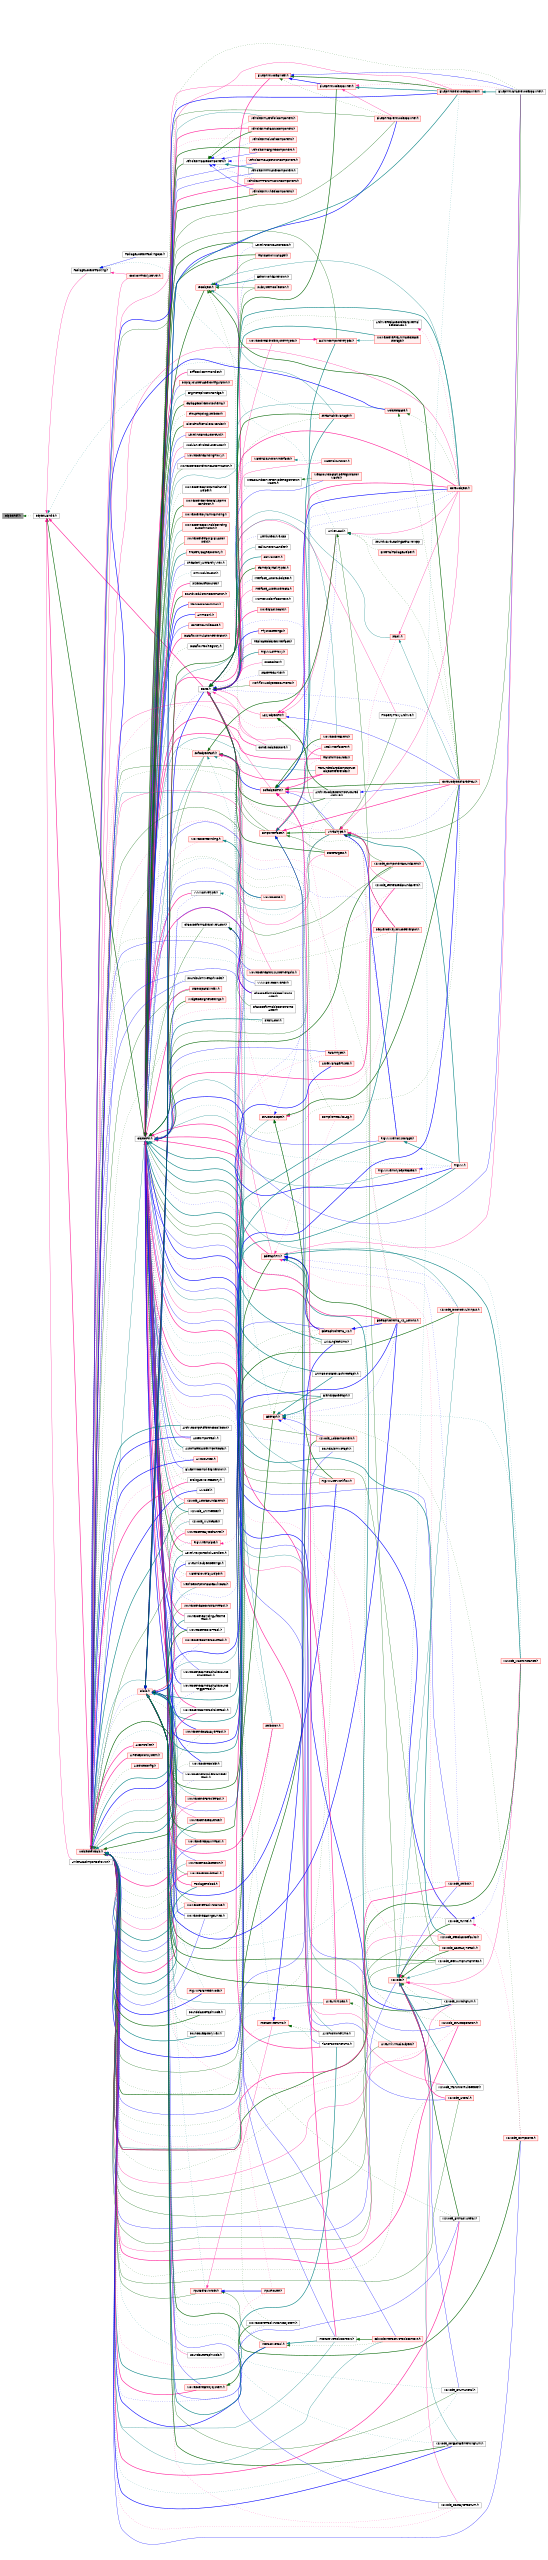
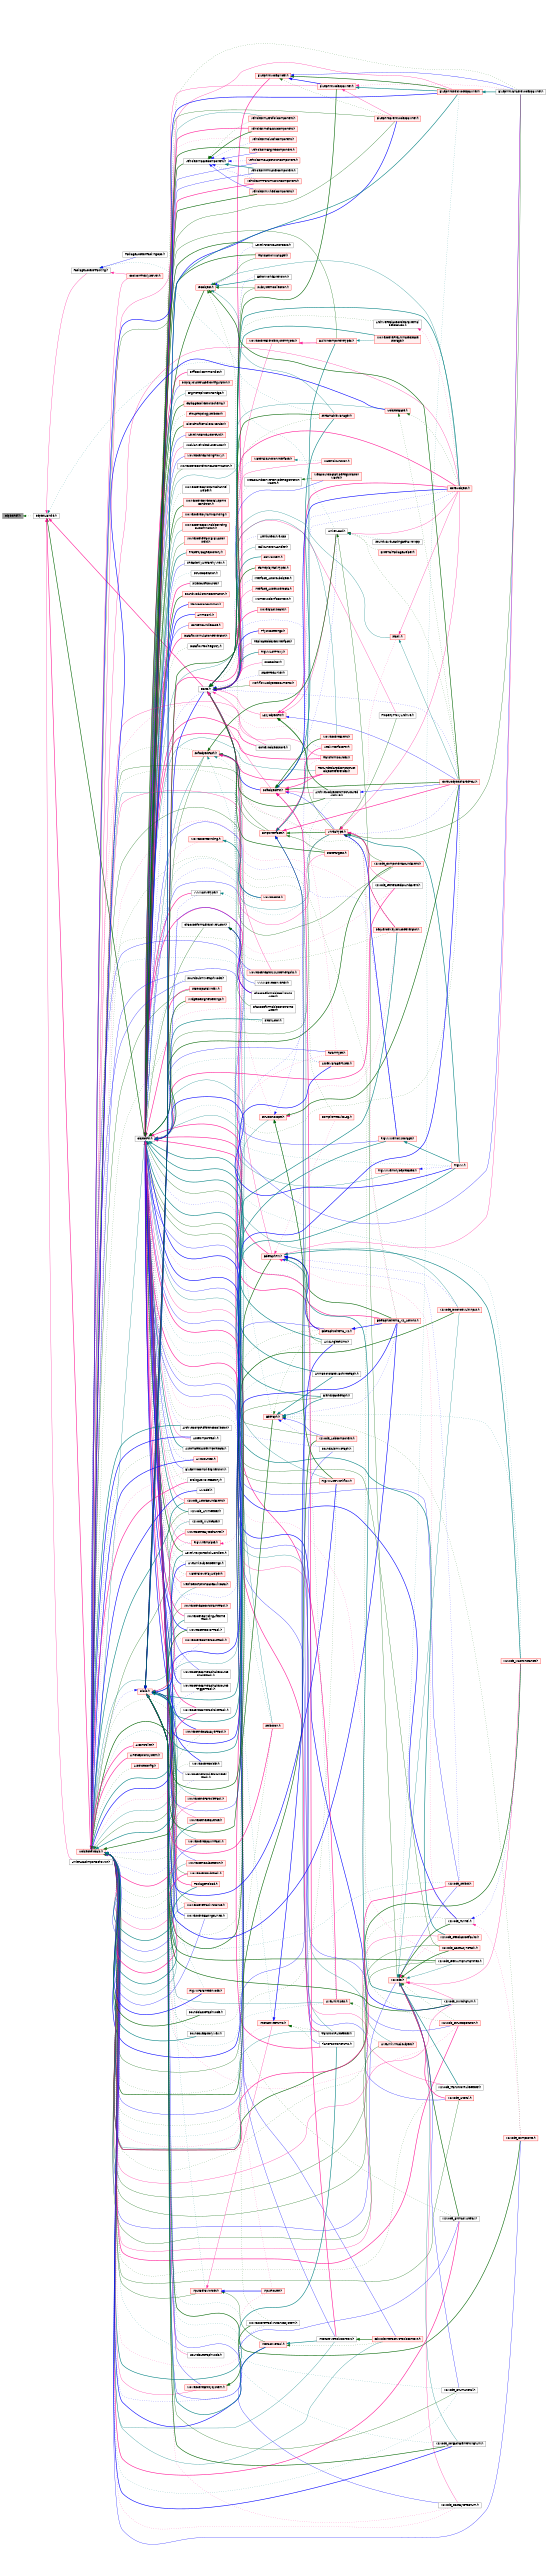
edge "MovieSceneBlenderSystemTypes.h" -> "BuiltInComponentTypes.h": reversed
node "SimModuleActor.h": label "SimModuleActor.h" -> "StructOperation.h"
edge "Class.h" -> "UObjectGlobals.h": reversed
node "AxisPositionGizmo.h": label "AxisPositionGizmo.h" -> "TransitionRuleGetter.h"
edge "MovieSceneEntitySystem.h" -> "UObjectGlobals.h": style bold -> solid
